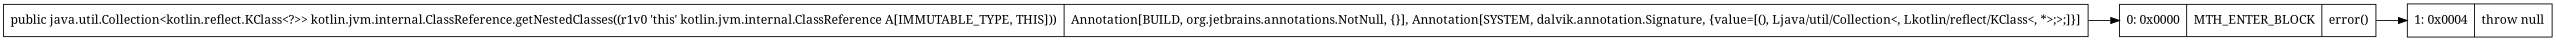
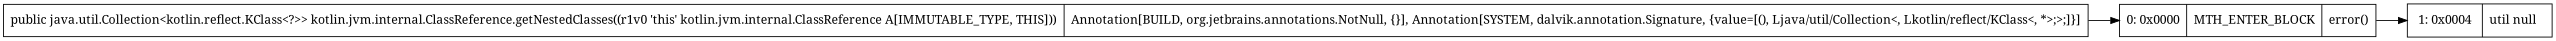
node "1: 0x0004": text "throw null" -> "util null"
